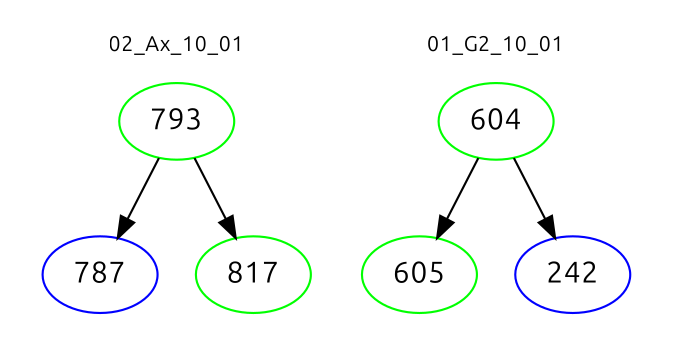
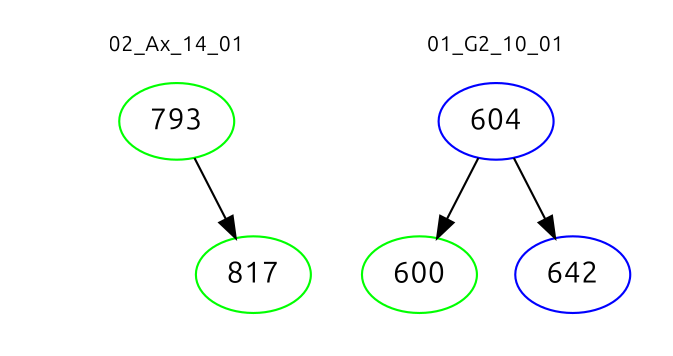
cluster "02_Ax_10_01": label "02_Ax_10_01" -> "02_Ax_14_01"
node "604": color green -> blue
node "787": removed
node "605": label "605" -> "600"
node "242": label "242" -> "642"
